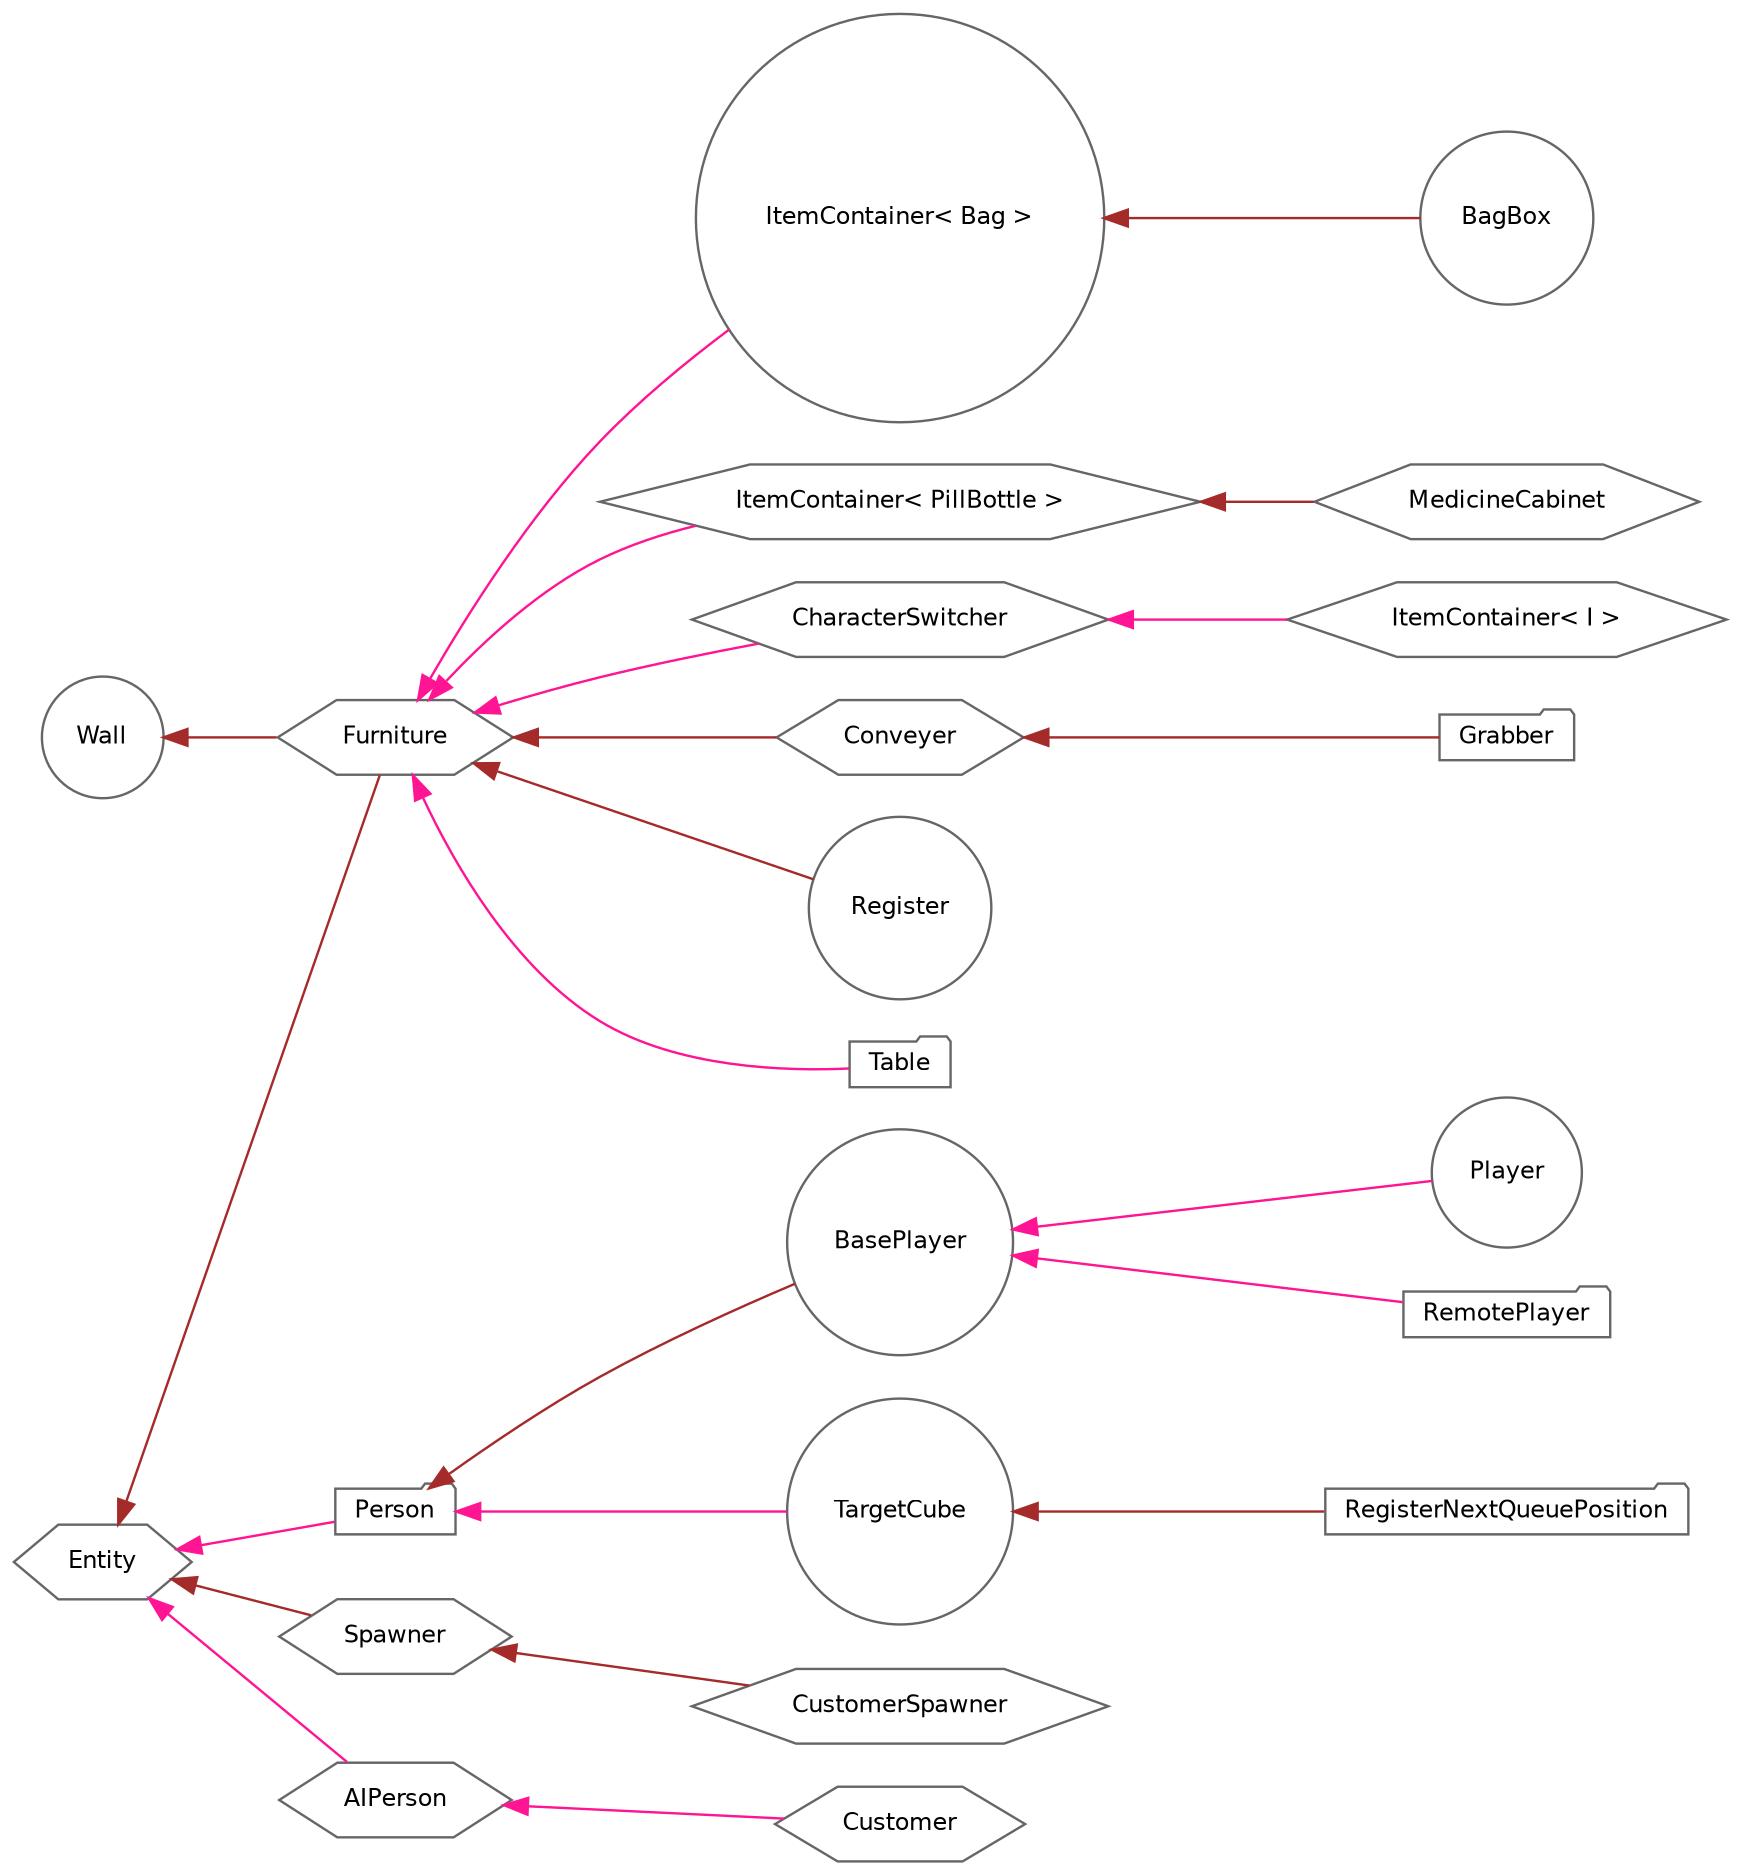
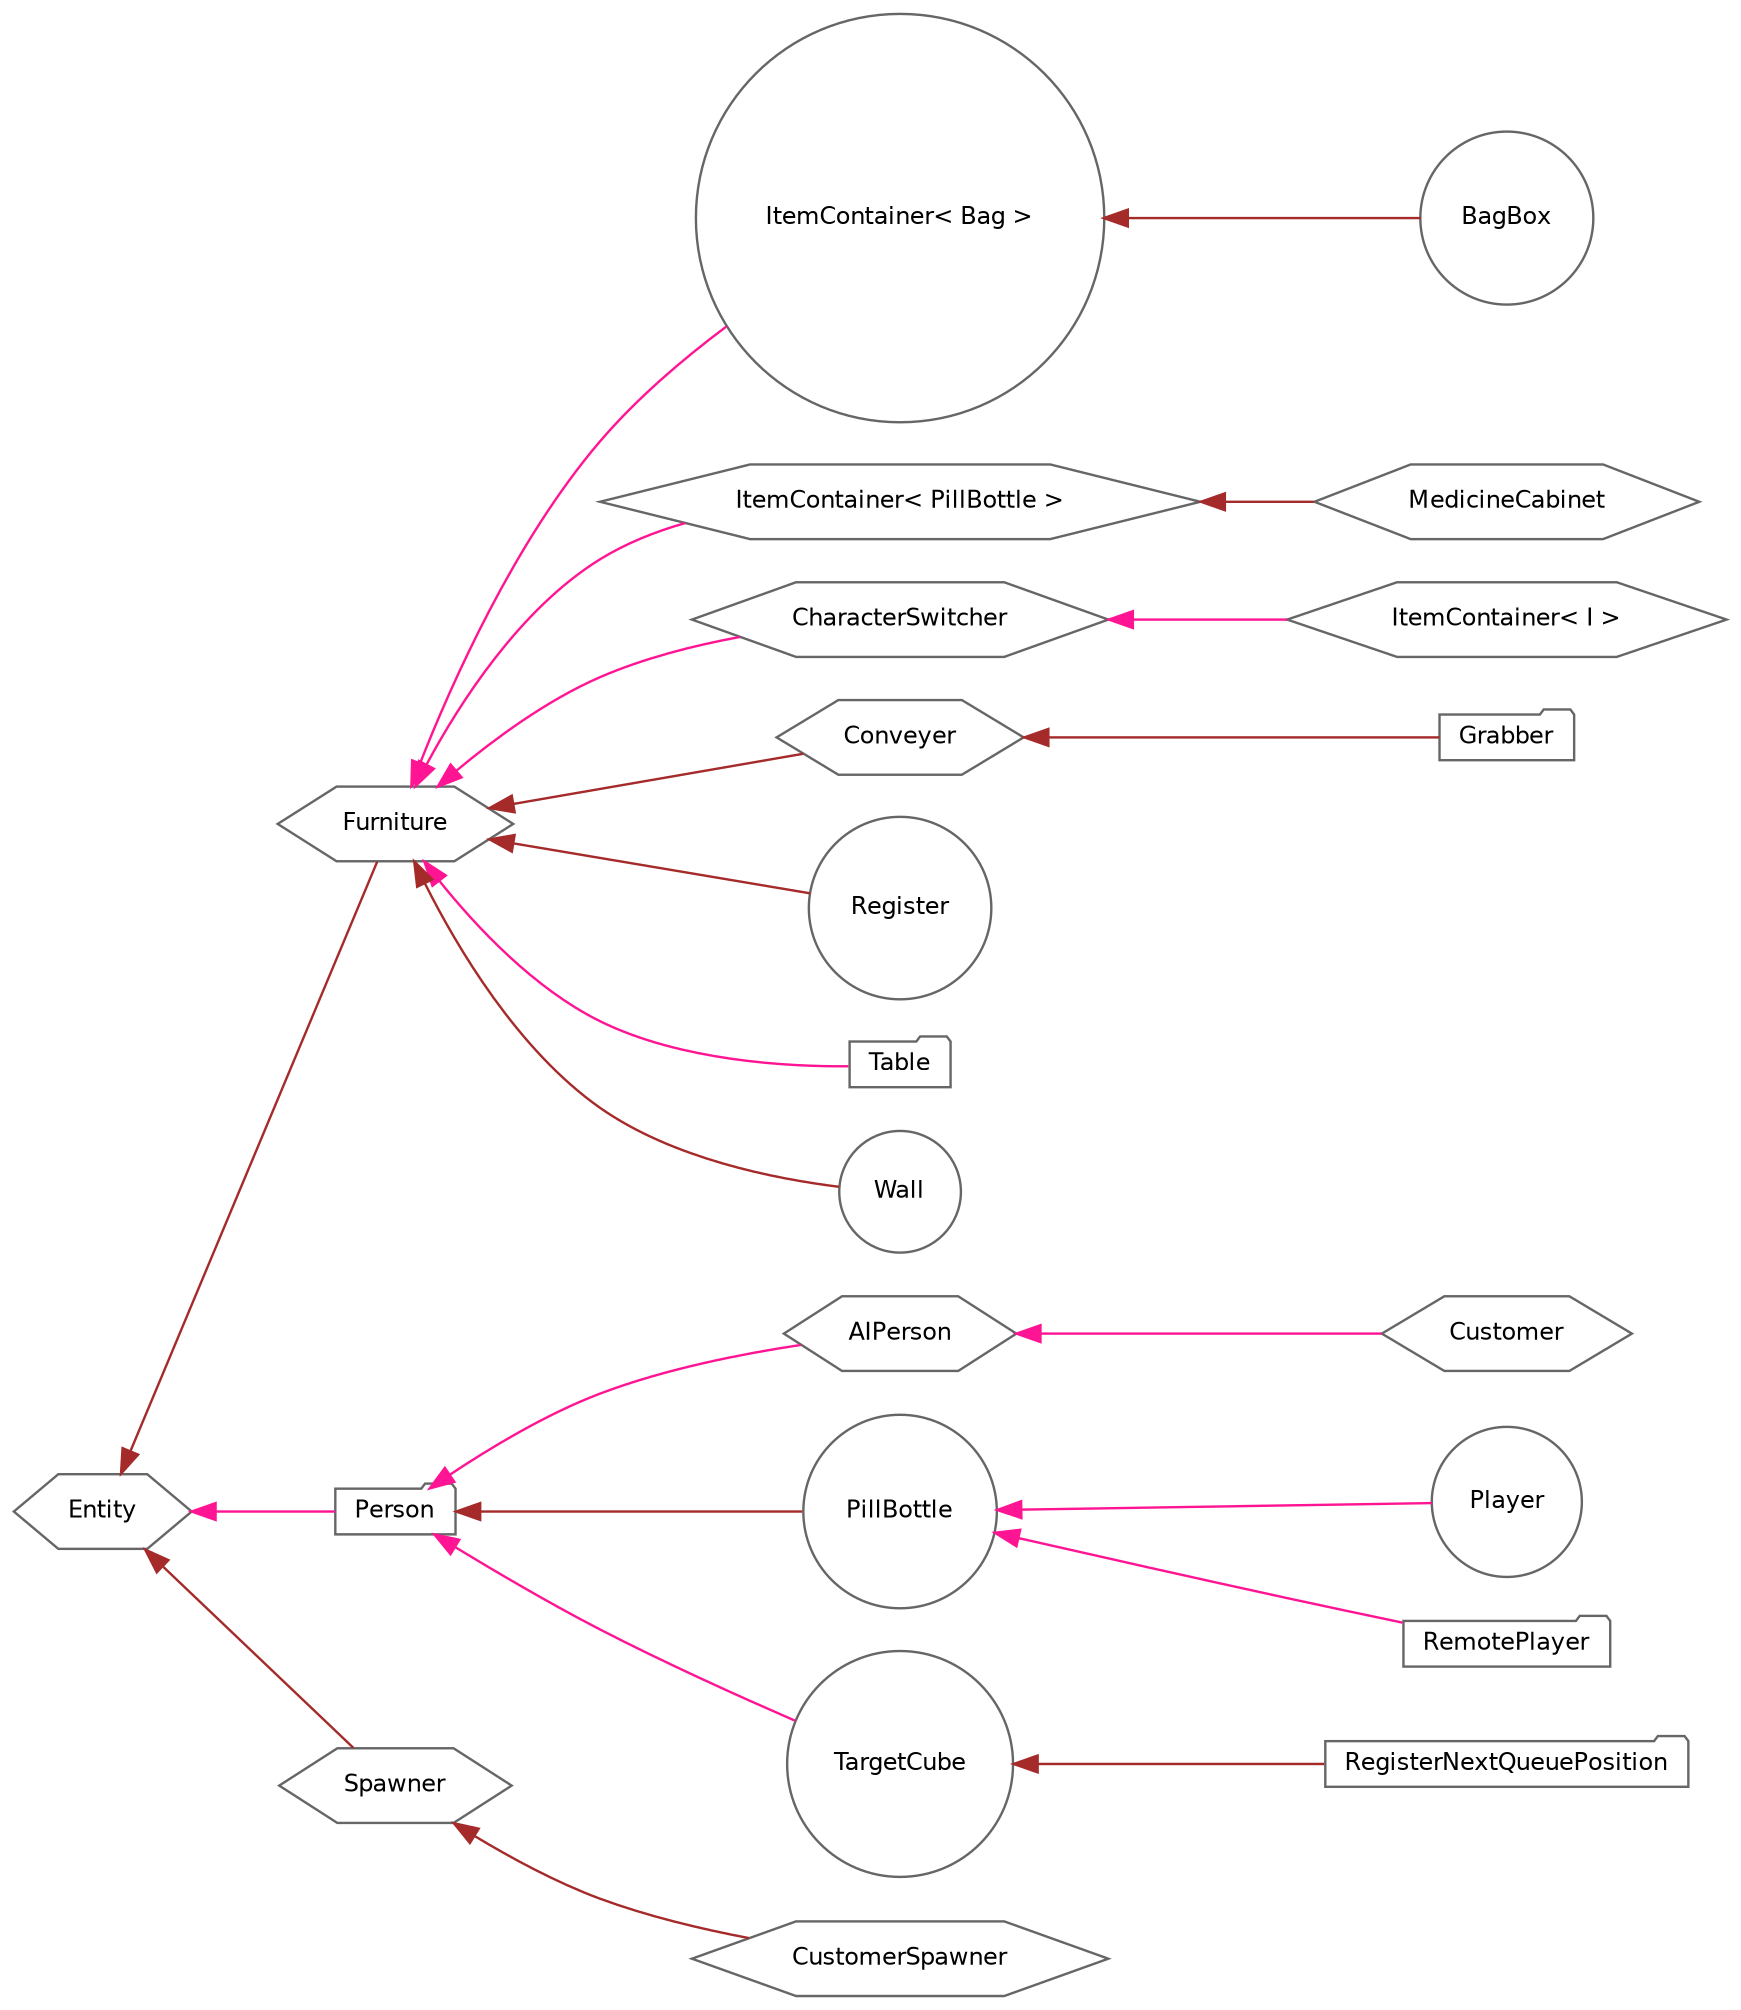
edge "Furniture" -> "Wall": reversed
node "BasePlayer": label "BasePlayer" -> "PillBottle"
edge "AIPerson" -> "Entity": now "AIPerson" -> "Person"
